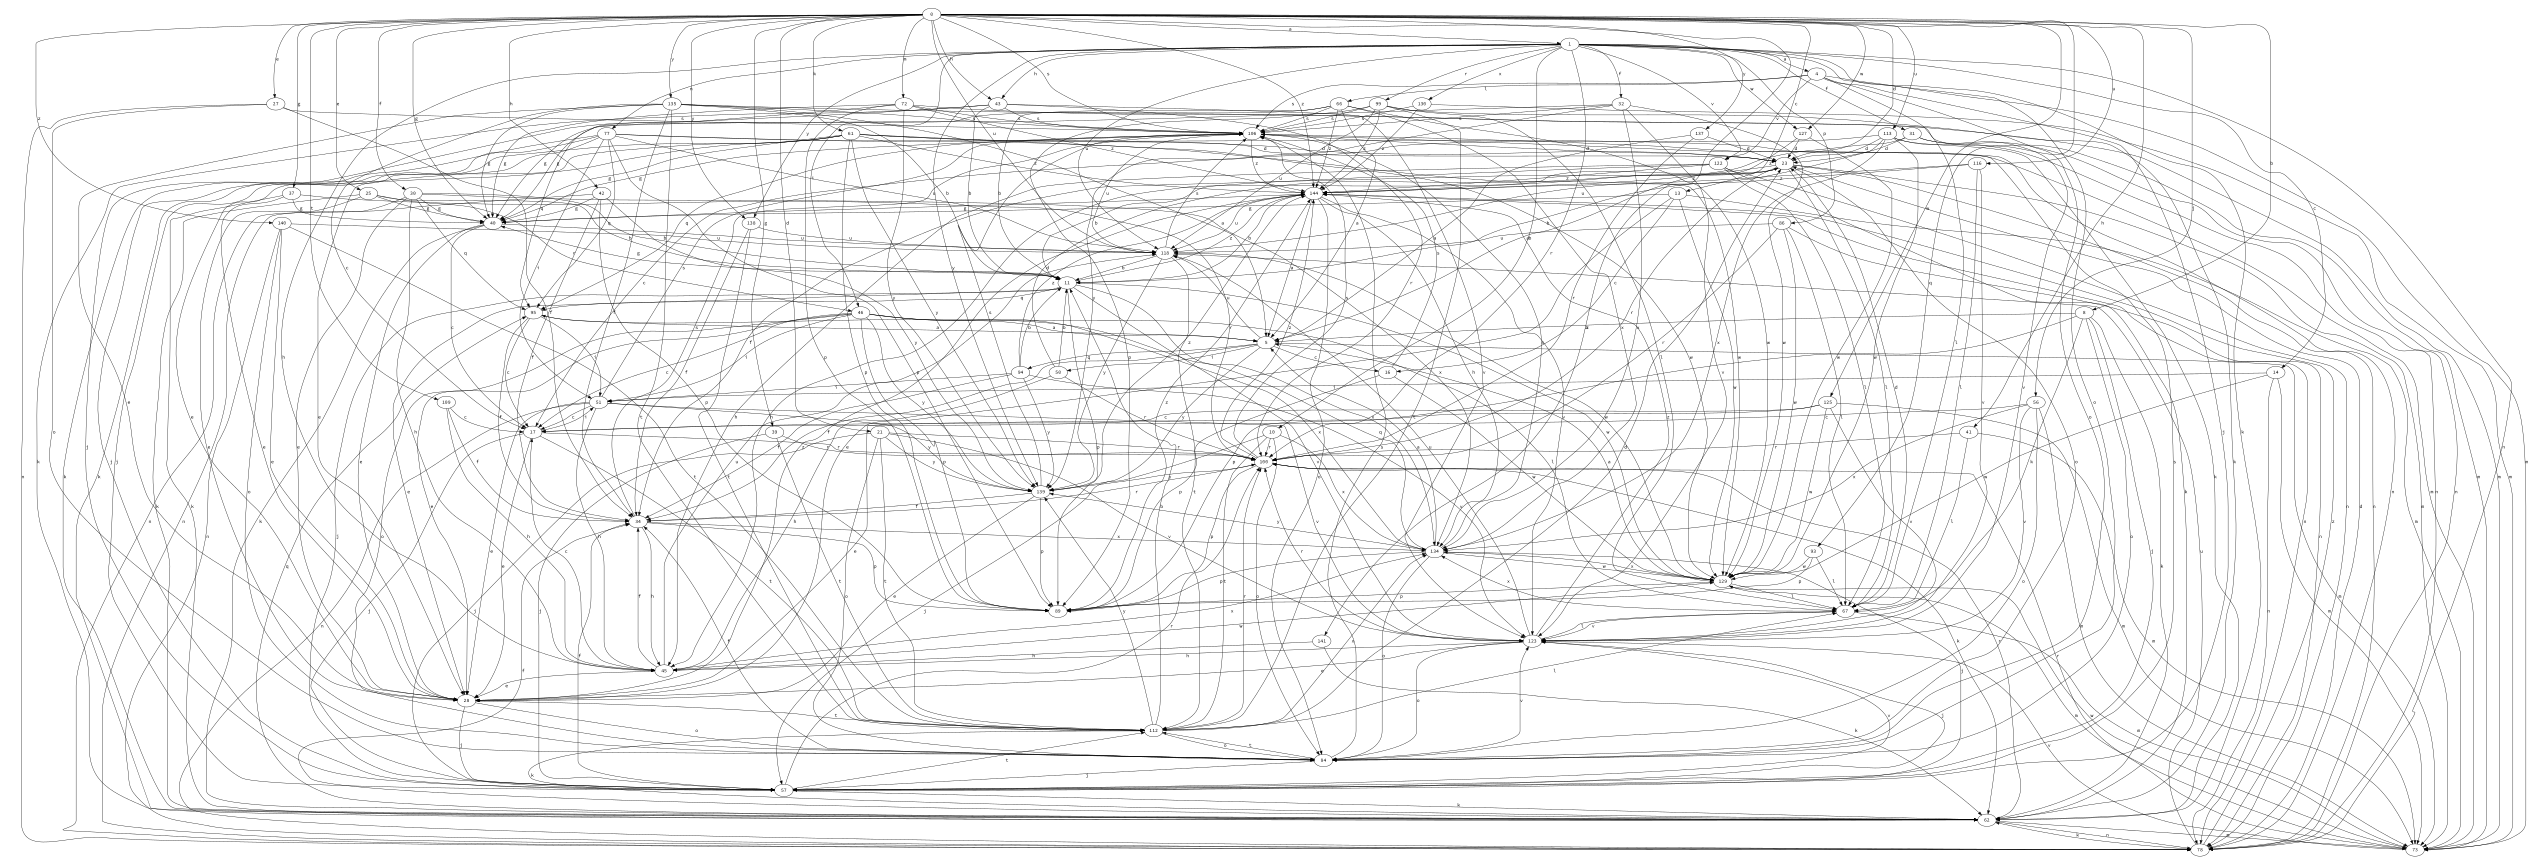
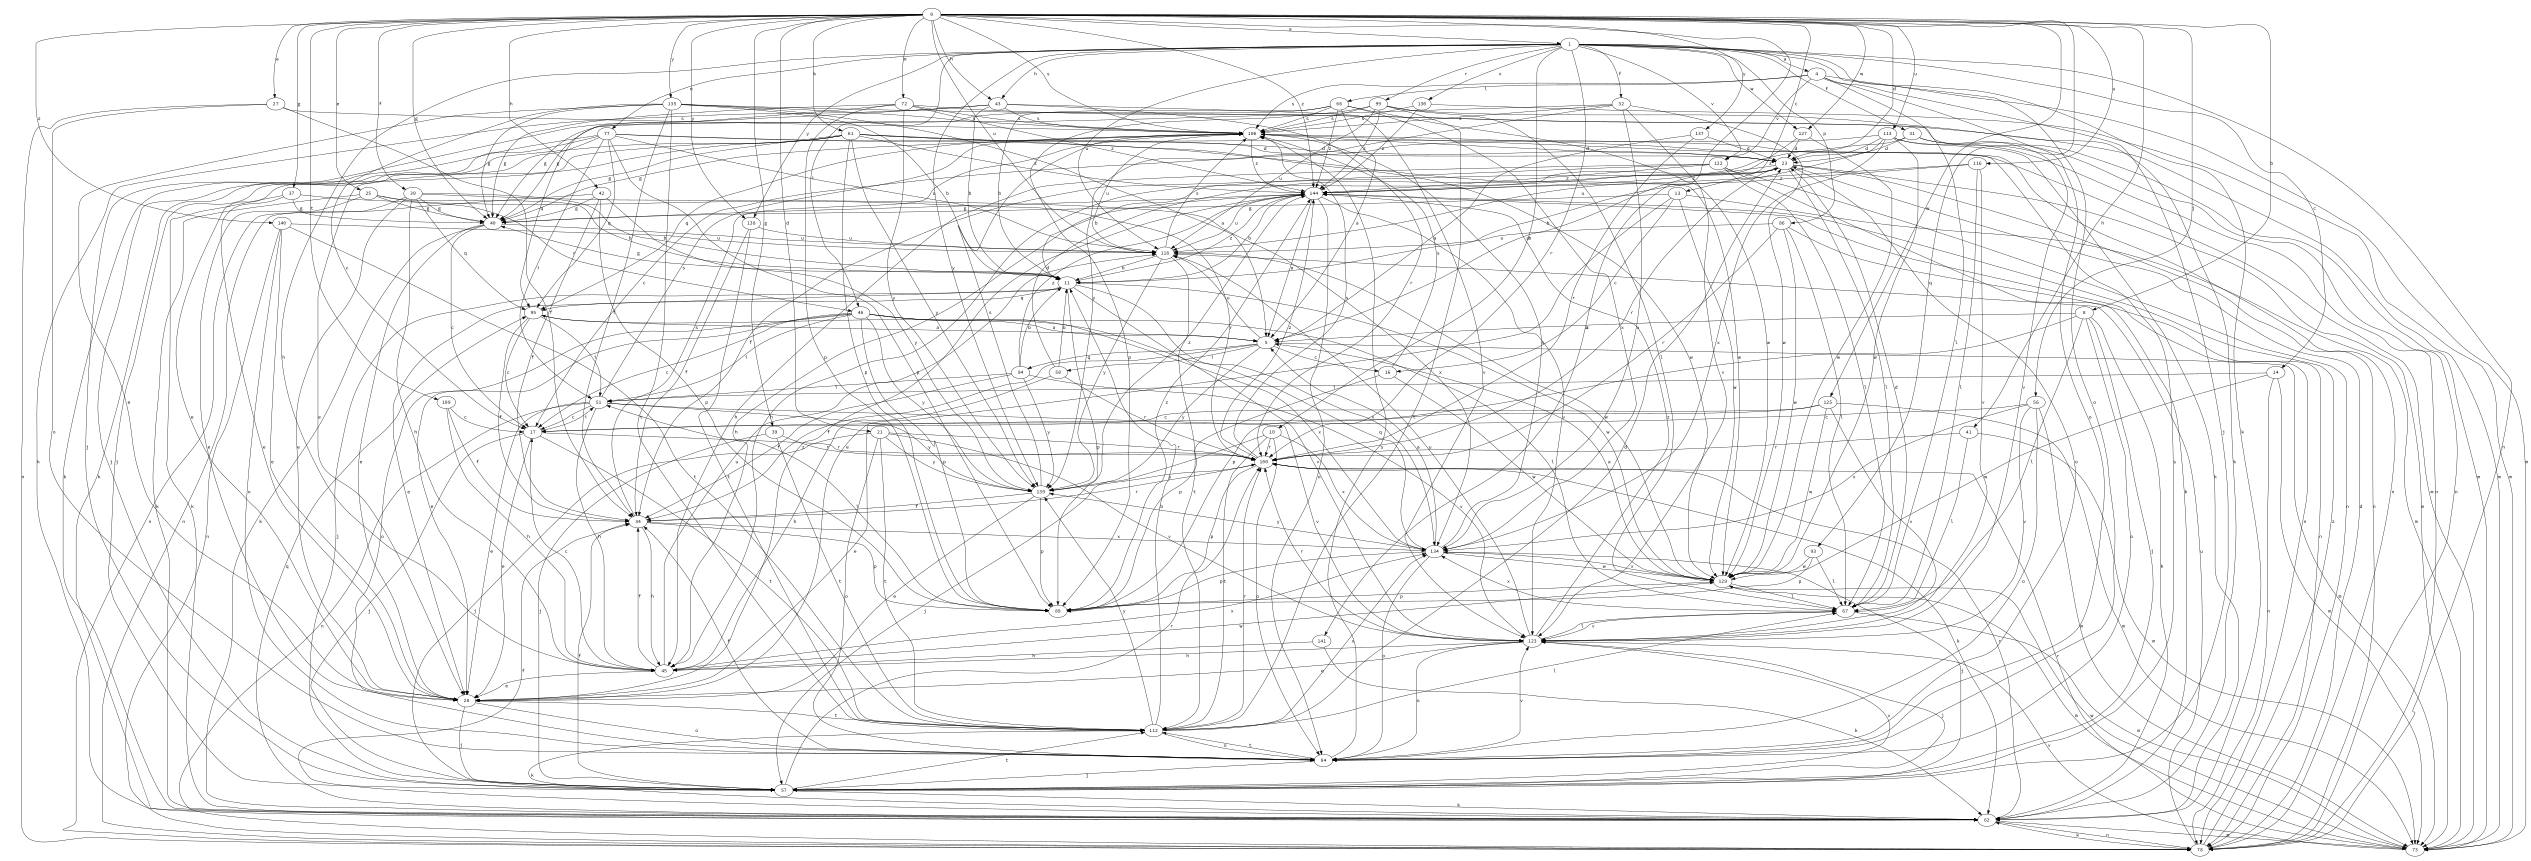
edge "144" -> "134": now "144" -> "45"
edge "8" -> "67": label "k" -> "l"
edge "89" -> "51": added, label "i"
